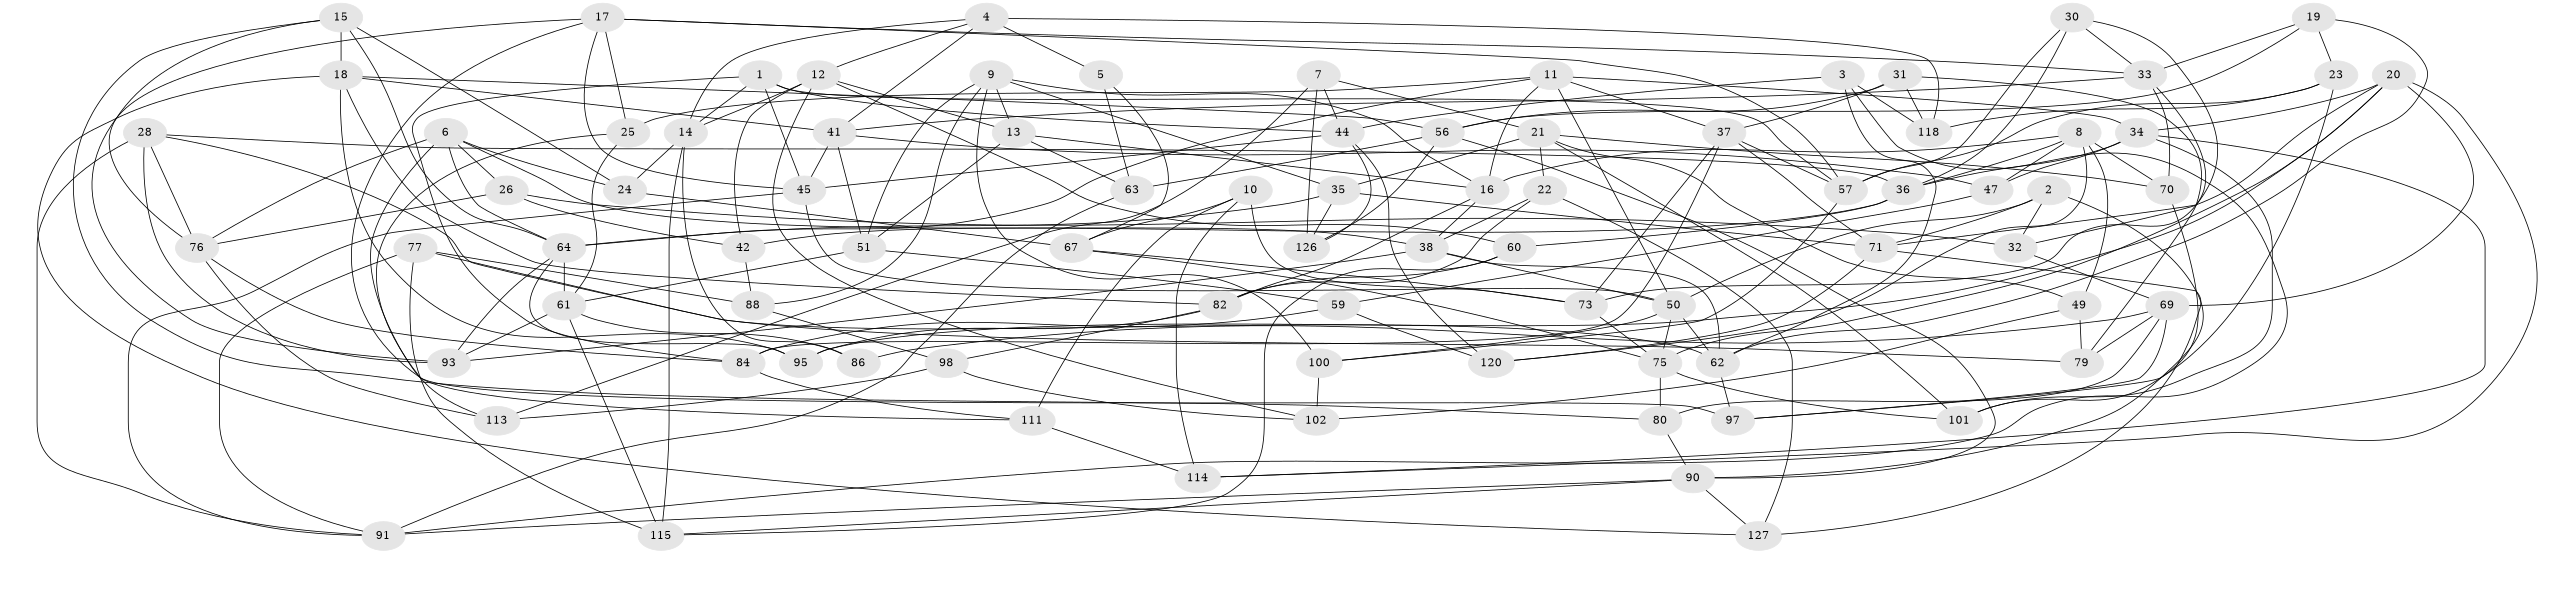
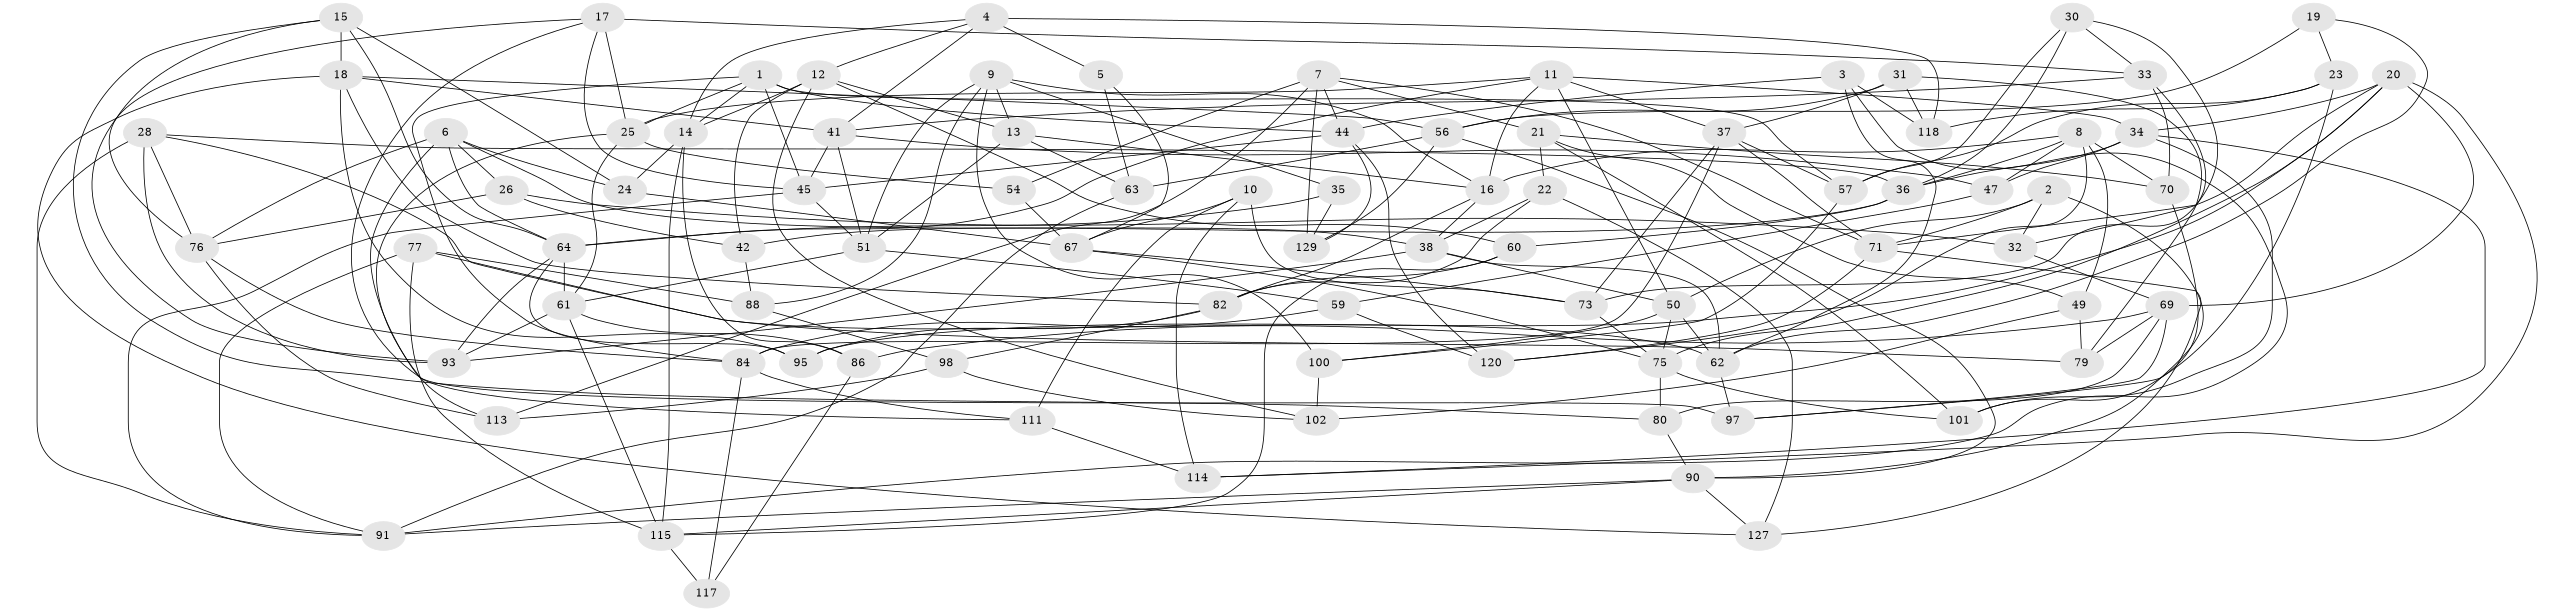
edge "17" -- "57": removed
edge "19" -- "33": removed
edge "1" -- "25": added
edge "21" -- "35": removed
node "54": added
edge "35" -- "71": now "7" -- "71"
node "126": label "126" -> "129"
edge "45" -- "50": now "45" -- "51"
node "117": added
